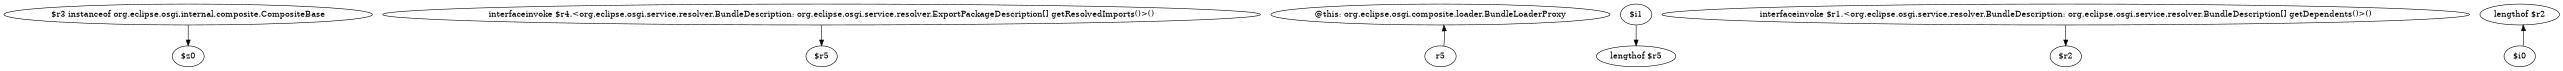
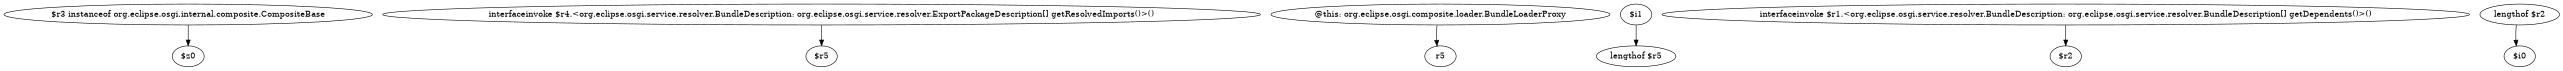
edge "$i0" -> "lengthof $r2": reversed
edge "r5" -> "@this: org.eclipse.osgi.composite.loader.BundleLoaderProxy": reversed
